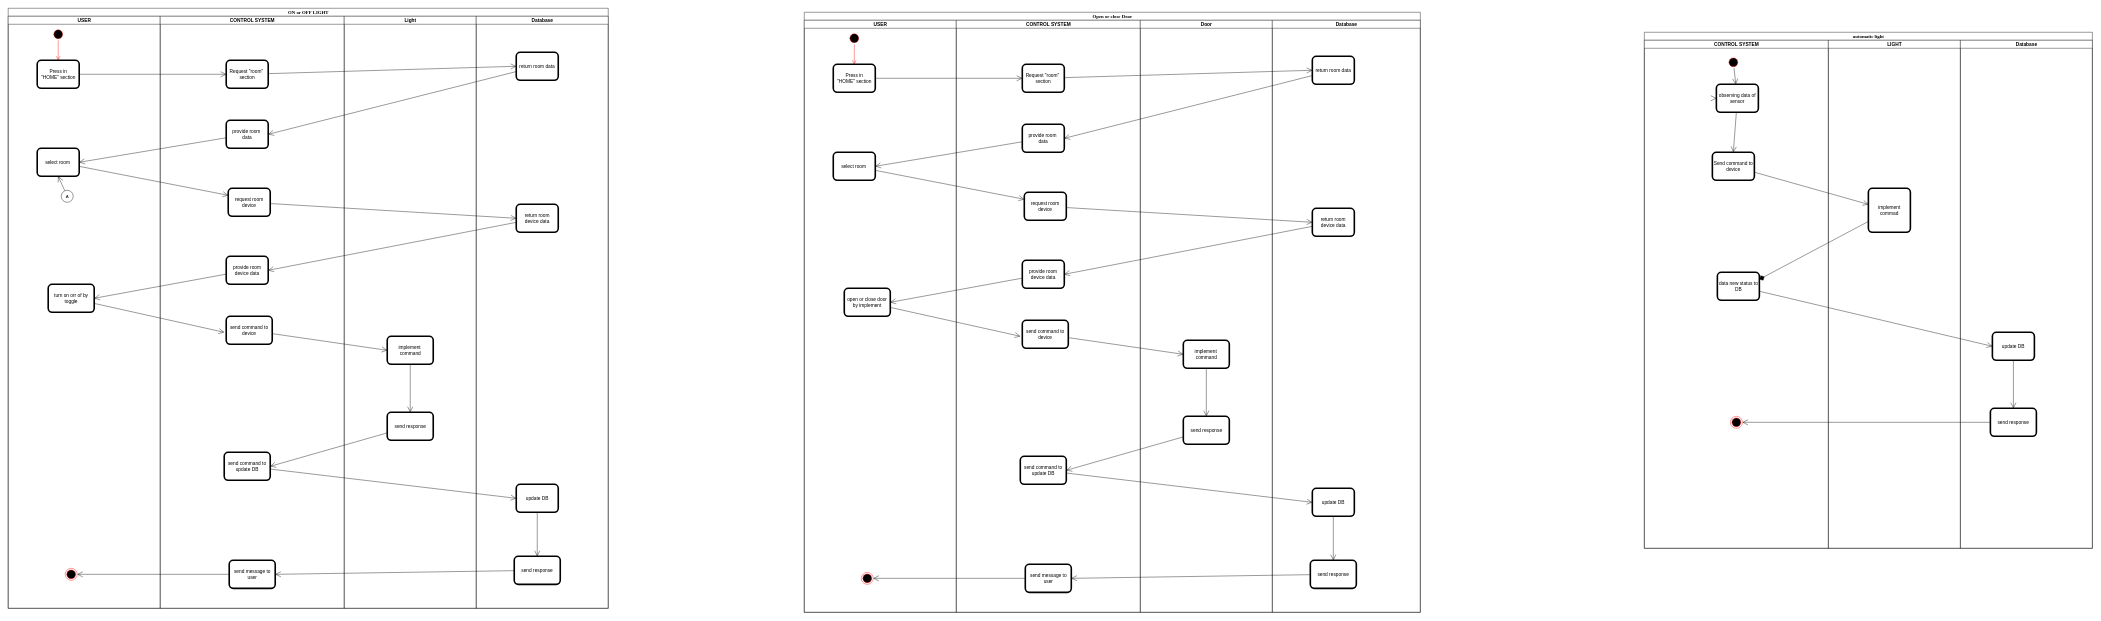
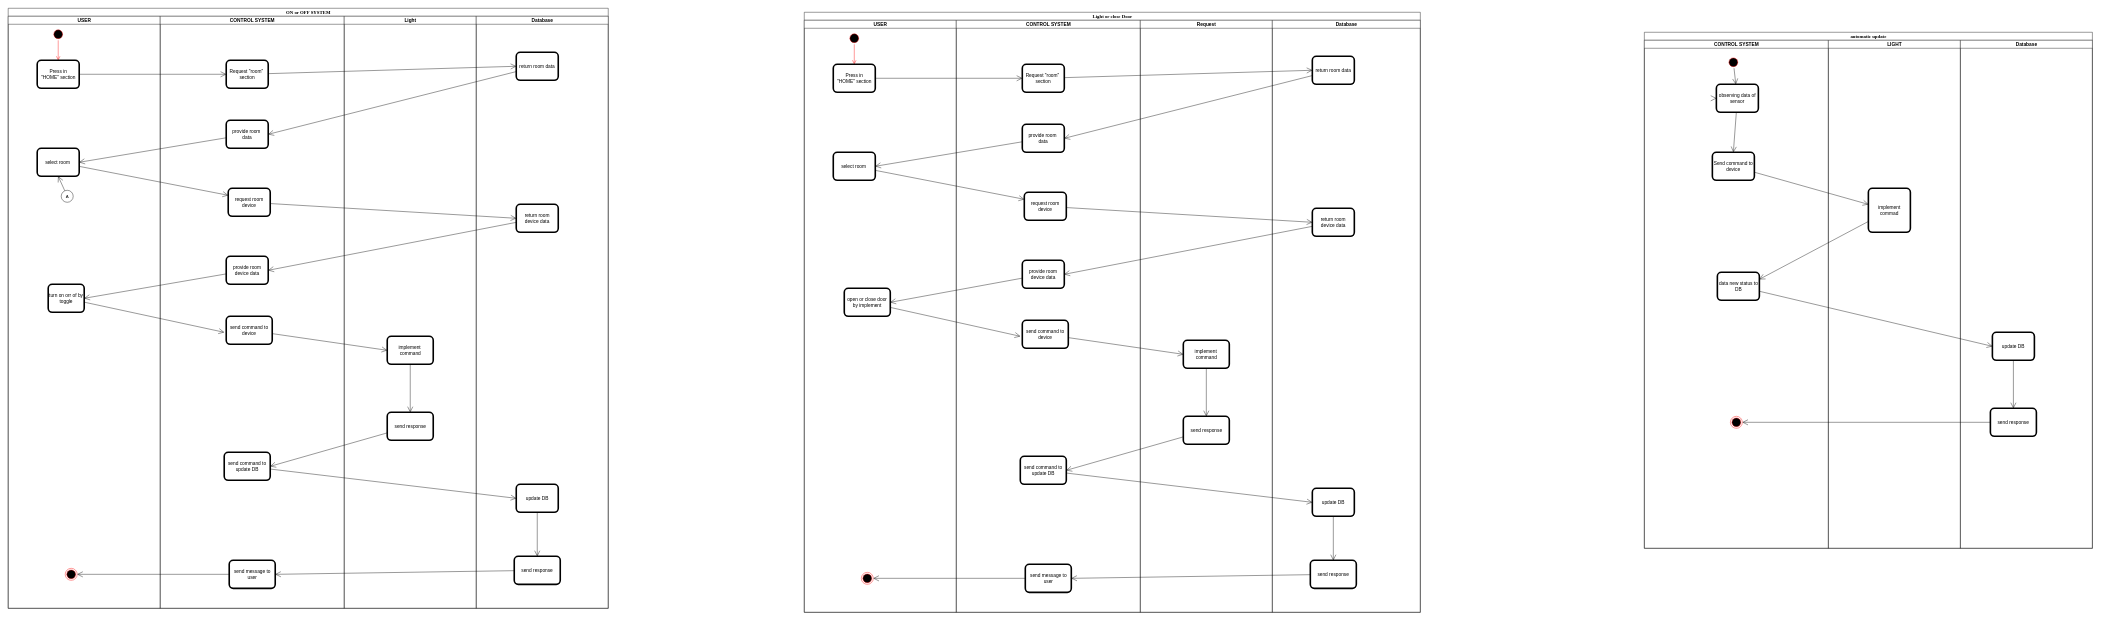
node "ON or OFF LIGHT": label "ON or OFF LIGHT" -> "ON or OFF SYSTEM"
node "Open or close Door": label "Open or close Door" -> "Light or close Door"
node "Door": label "Door" -> "Request"
node "automatic light": label "automatic light" -> "automatic update"
edge "implement commad" -> "data new status to DB": arrowhead diamond -> open
node "turn on orr of by toggle": size 46x28 -> 36x28
